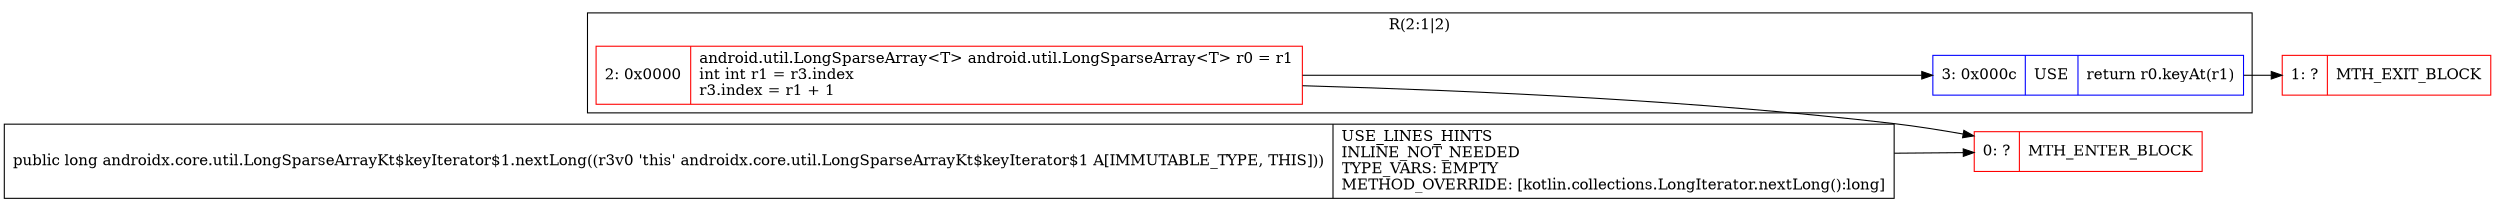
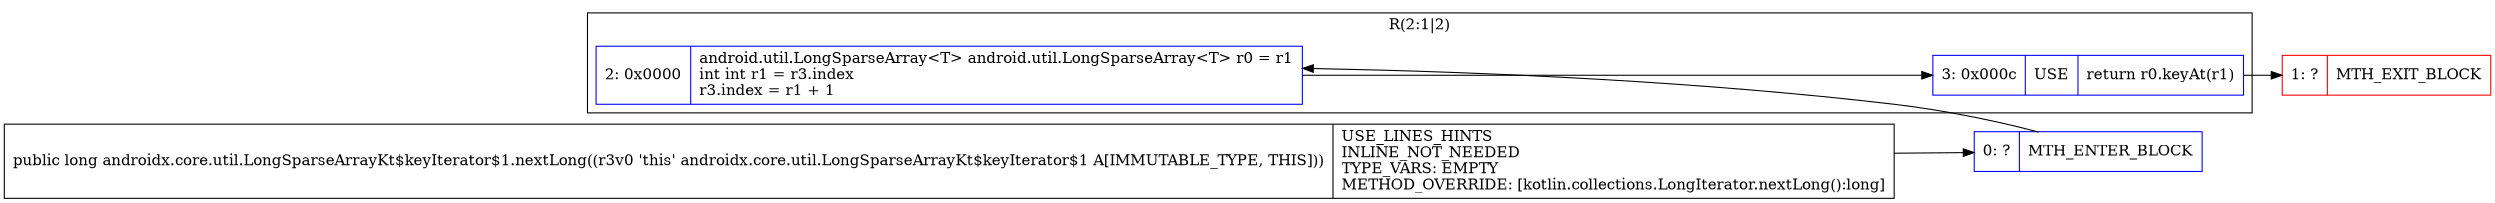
node "2: 0x0000": color red -> blue
edge "2: 0x0000" -> "0: ?": reversed
node "0: ?": color red -> blue
